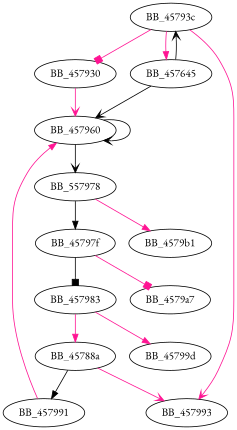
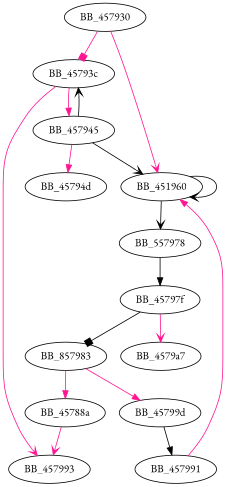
edge "BB_45793c" -> "BB_457930": reversed
node "BB_457645": label "BB_457645" -> "BB_457945"
node "BB_457960": label "BB_457960" -> "BB_451960"
node "BB_45794d": added
node "BB_4579b1": removed
edge "BB_45797f" -> "BB_4579a7": arrowhead box -> vee
node "BB_457983": label "BB_457983" -> "BB_857983"
edge "BB_45788a" -> "BB_457991": now "BB_45799d" -> "BB_457991"
